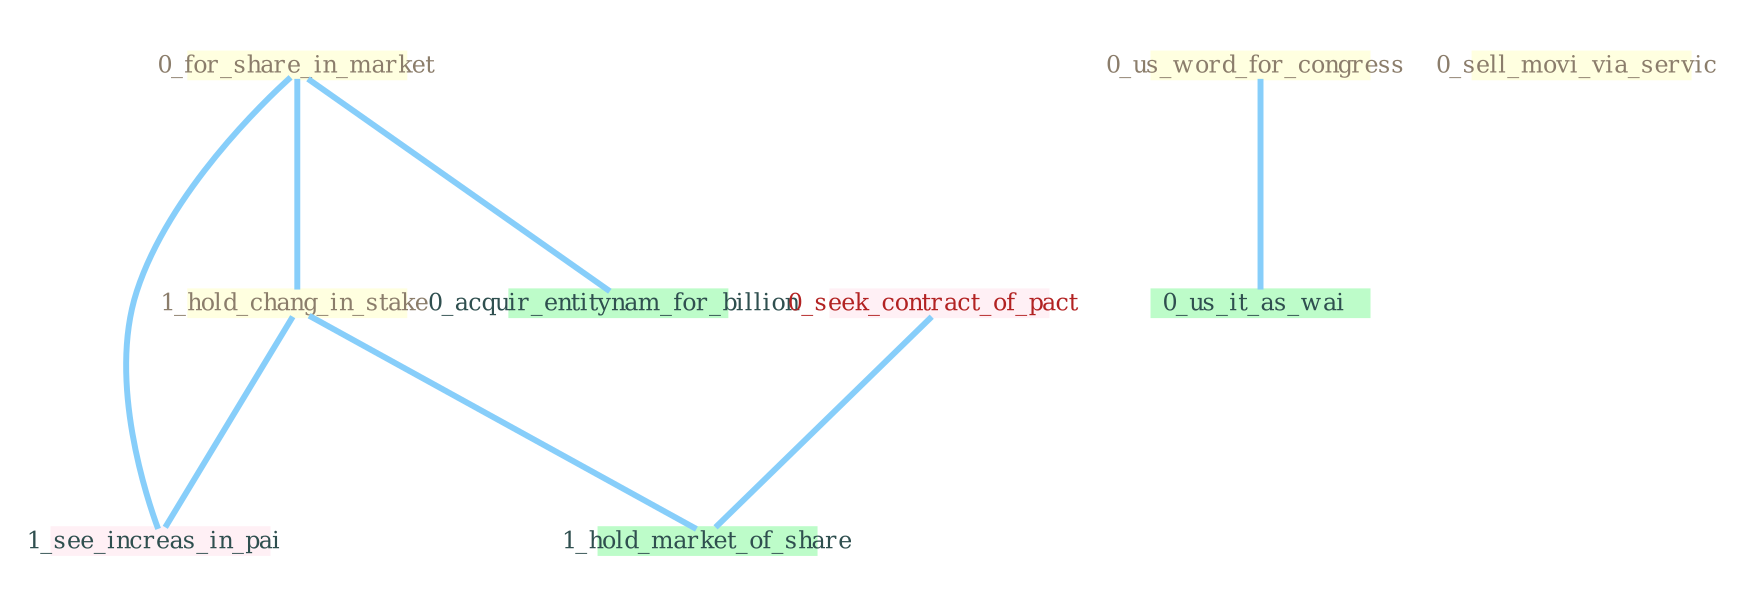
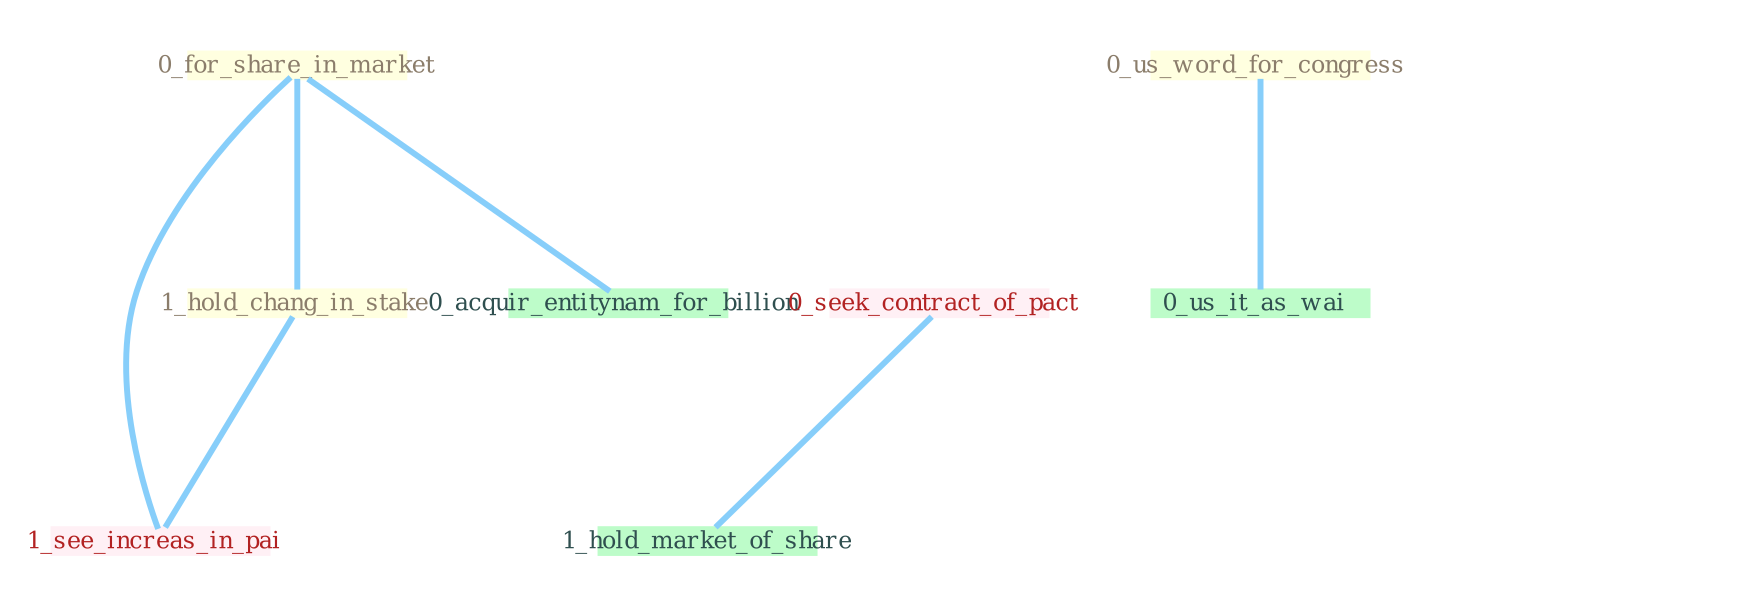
node "0_sell_movi_via_servic": removed
edge "1_hold_chang_in_stake" -- "1_hold_market_of_share": removed
node "1_see_increas_in_pai": fontcolor #2f4f4f -> #b22222
